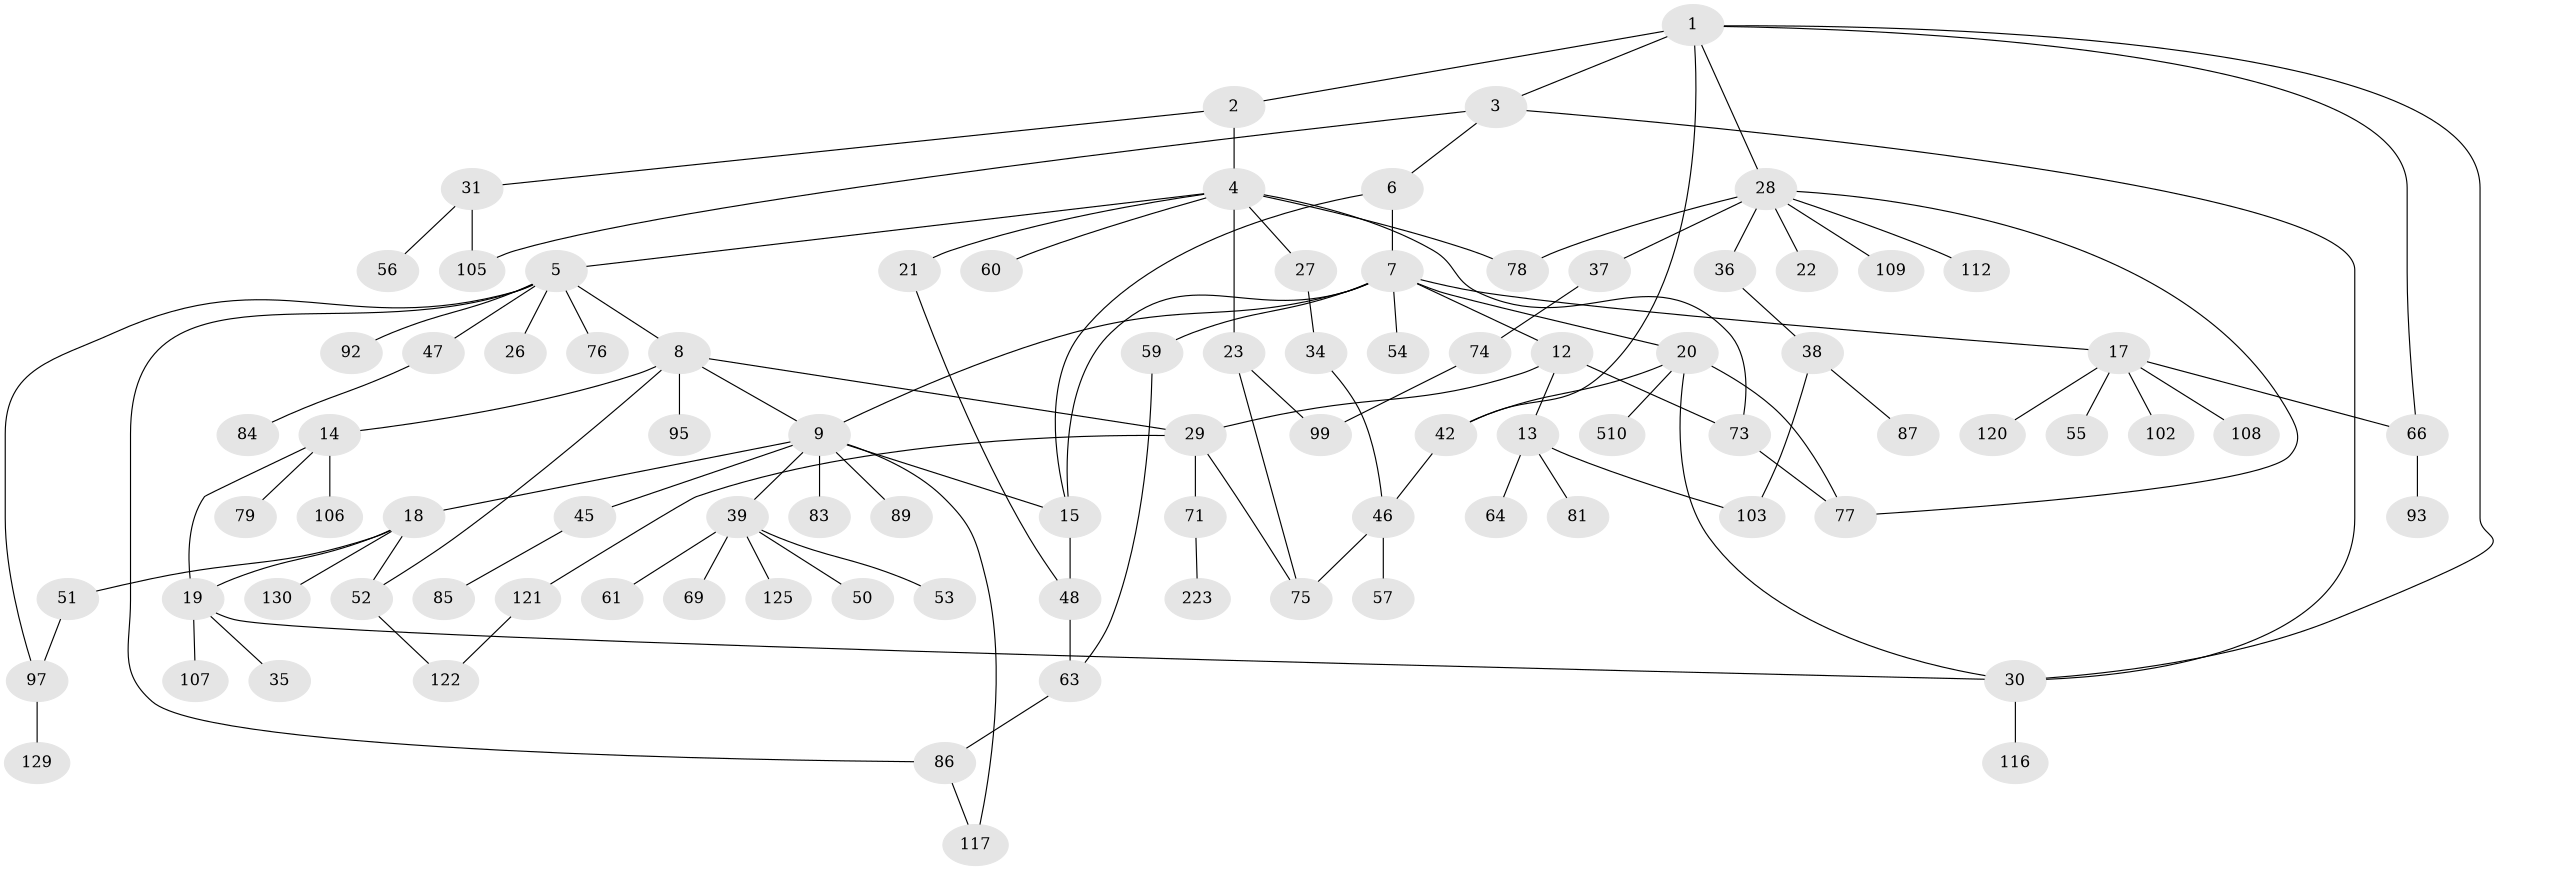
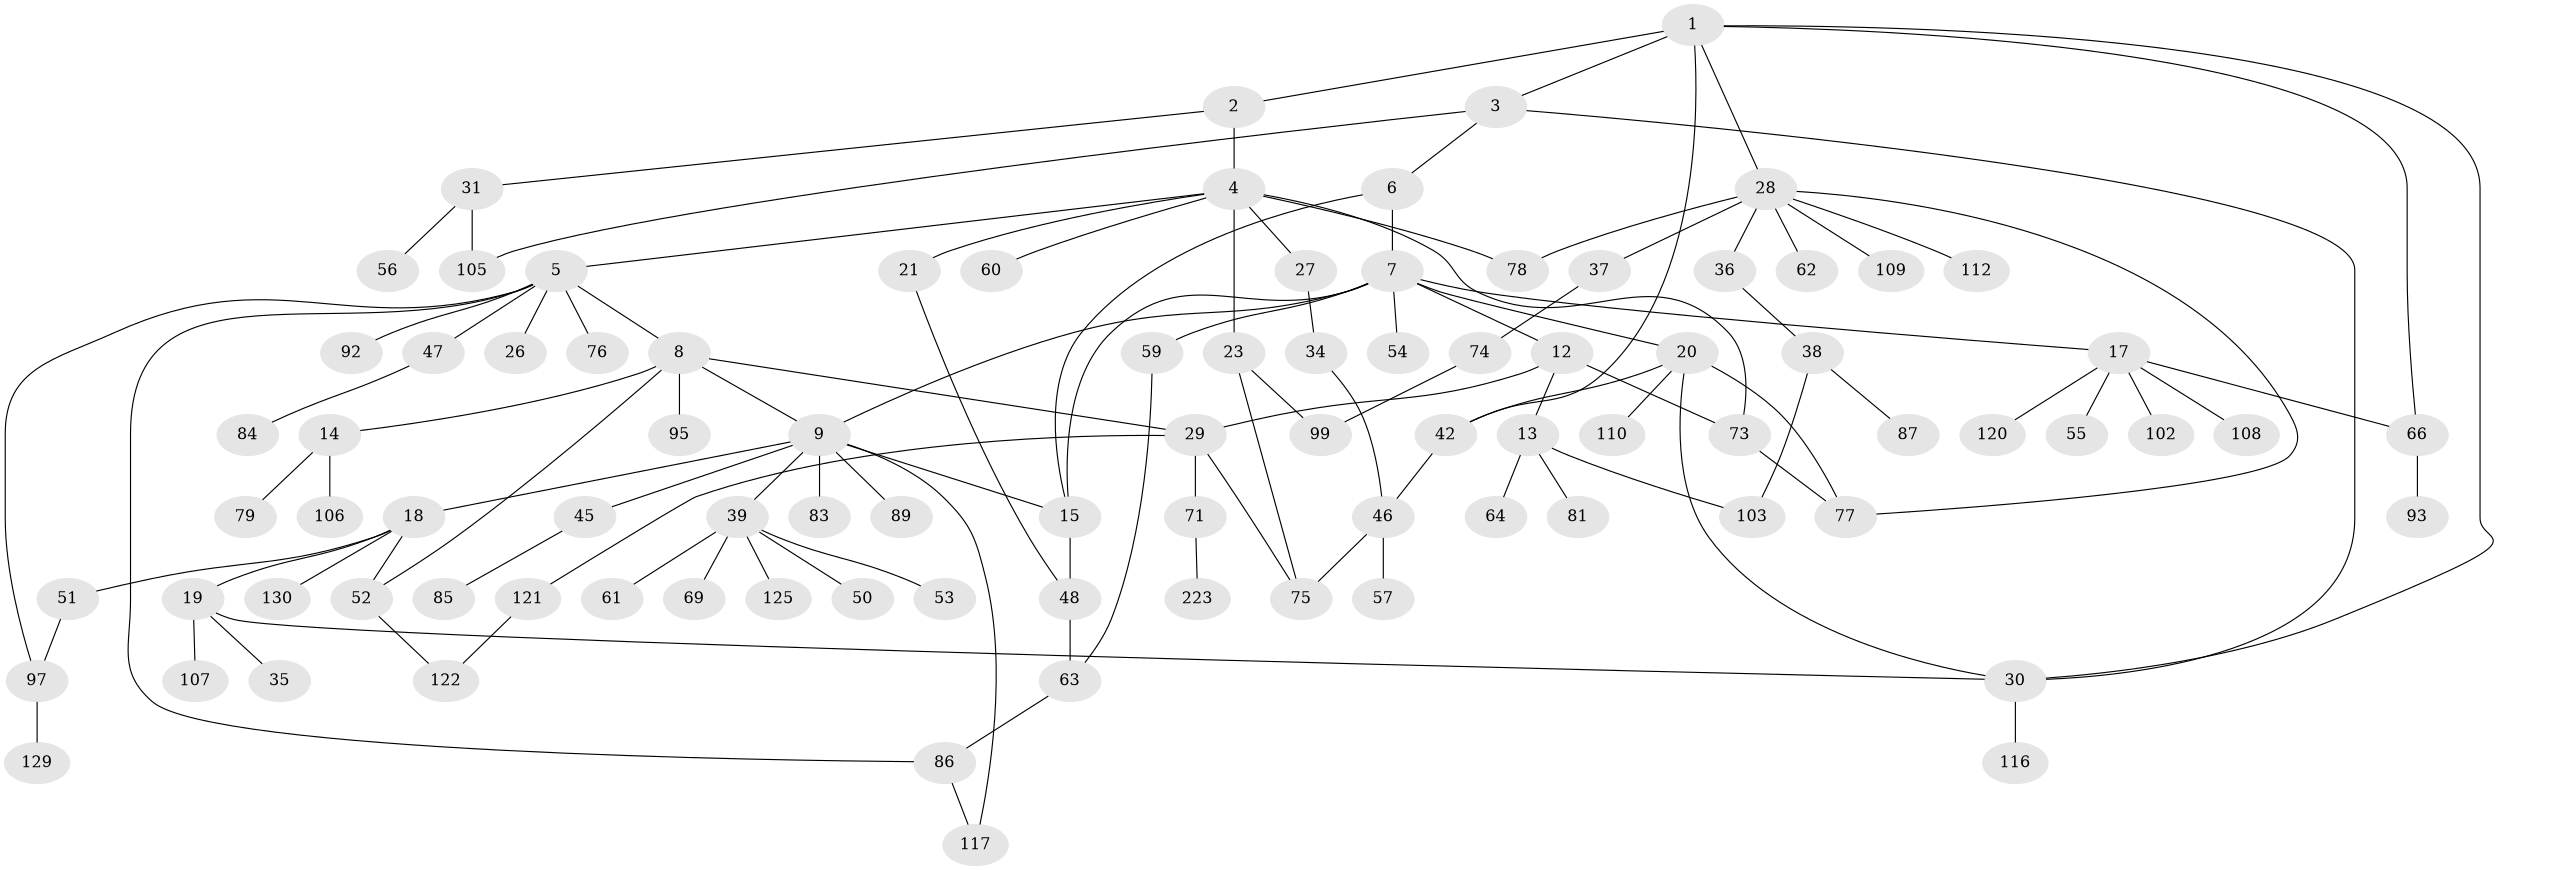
node "22": label "22" -> "62"
node "510": label "510" -> "110"
edge "14" -- "19": removed
